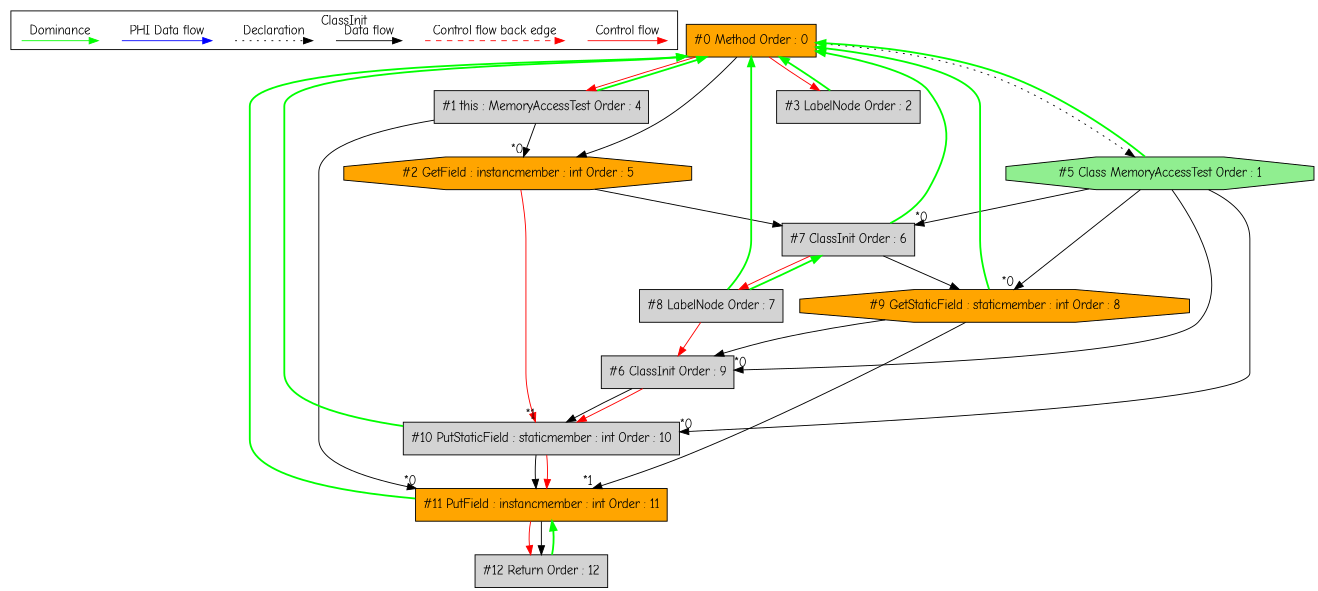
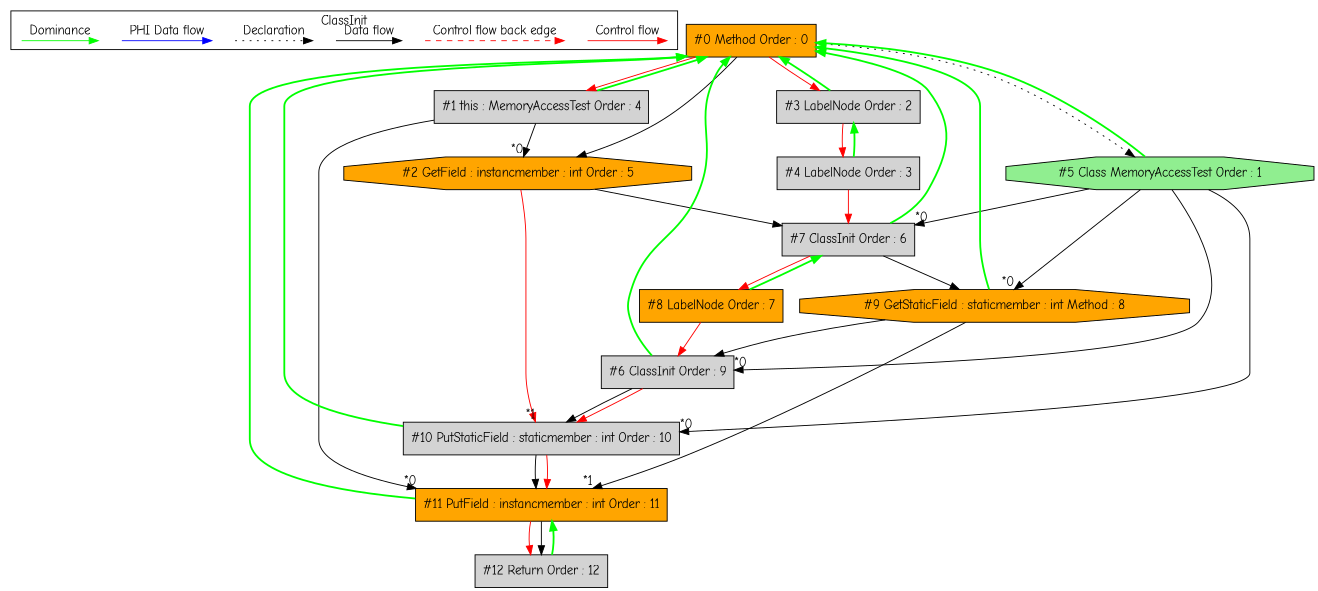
node "#4 LabelNode Order : 3": added
edge "#8 LabelNode Order : 7" -> "#0 Method Order : 0": now "#6 ClassInit Order : 9" -> "#0 Method Order : 0"
node "#8 LabelNode Order : 7": fillcolor lightgrey -> orange
node "#9 GetStaticField : staticmember : int Order : 8": label "#9 GetStaticField : staticmember : int Order : 8" -> "#9 GetStaticField : staticmember : int Method : 8"
